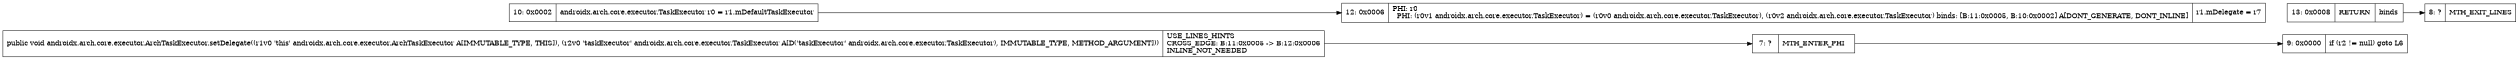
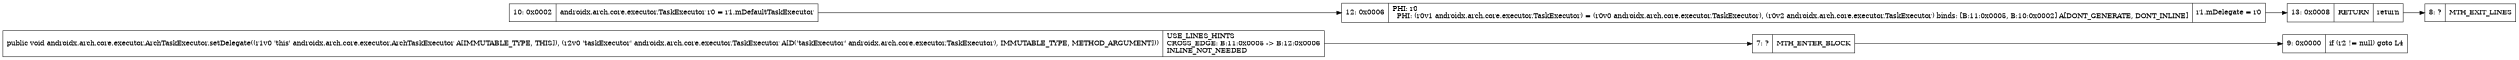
node "12: 0x0006": text "r1.mDelegate = r7" -> "r1.mDelegate = r0"
edge "12: 0x0006" -> "13: 0x0008": added
node "13: 0x0008": text "binds" -> "return"
node "7: ?": text "MTH_ENTER_PHI" -> "MTH_ENTER_BLOCK"
node "9: 0x0000": text "if (r2 != null) goto L6" -> "if (r2 != null) goto L4"
